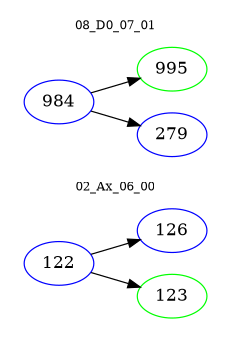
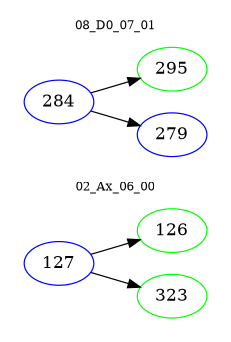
node "995": label "995" -> "295"
node "984": label "984" -> "284"
node "126": color blue -> green
node "122": label "122" -> "127"
node "123": label "123" -> "323"
